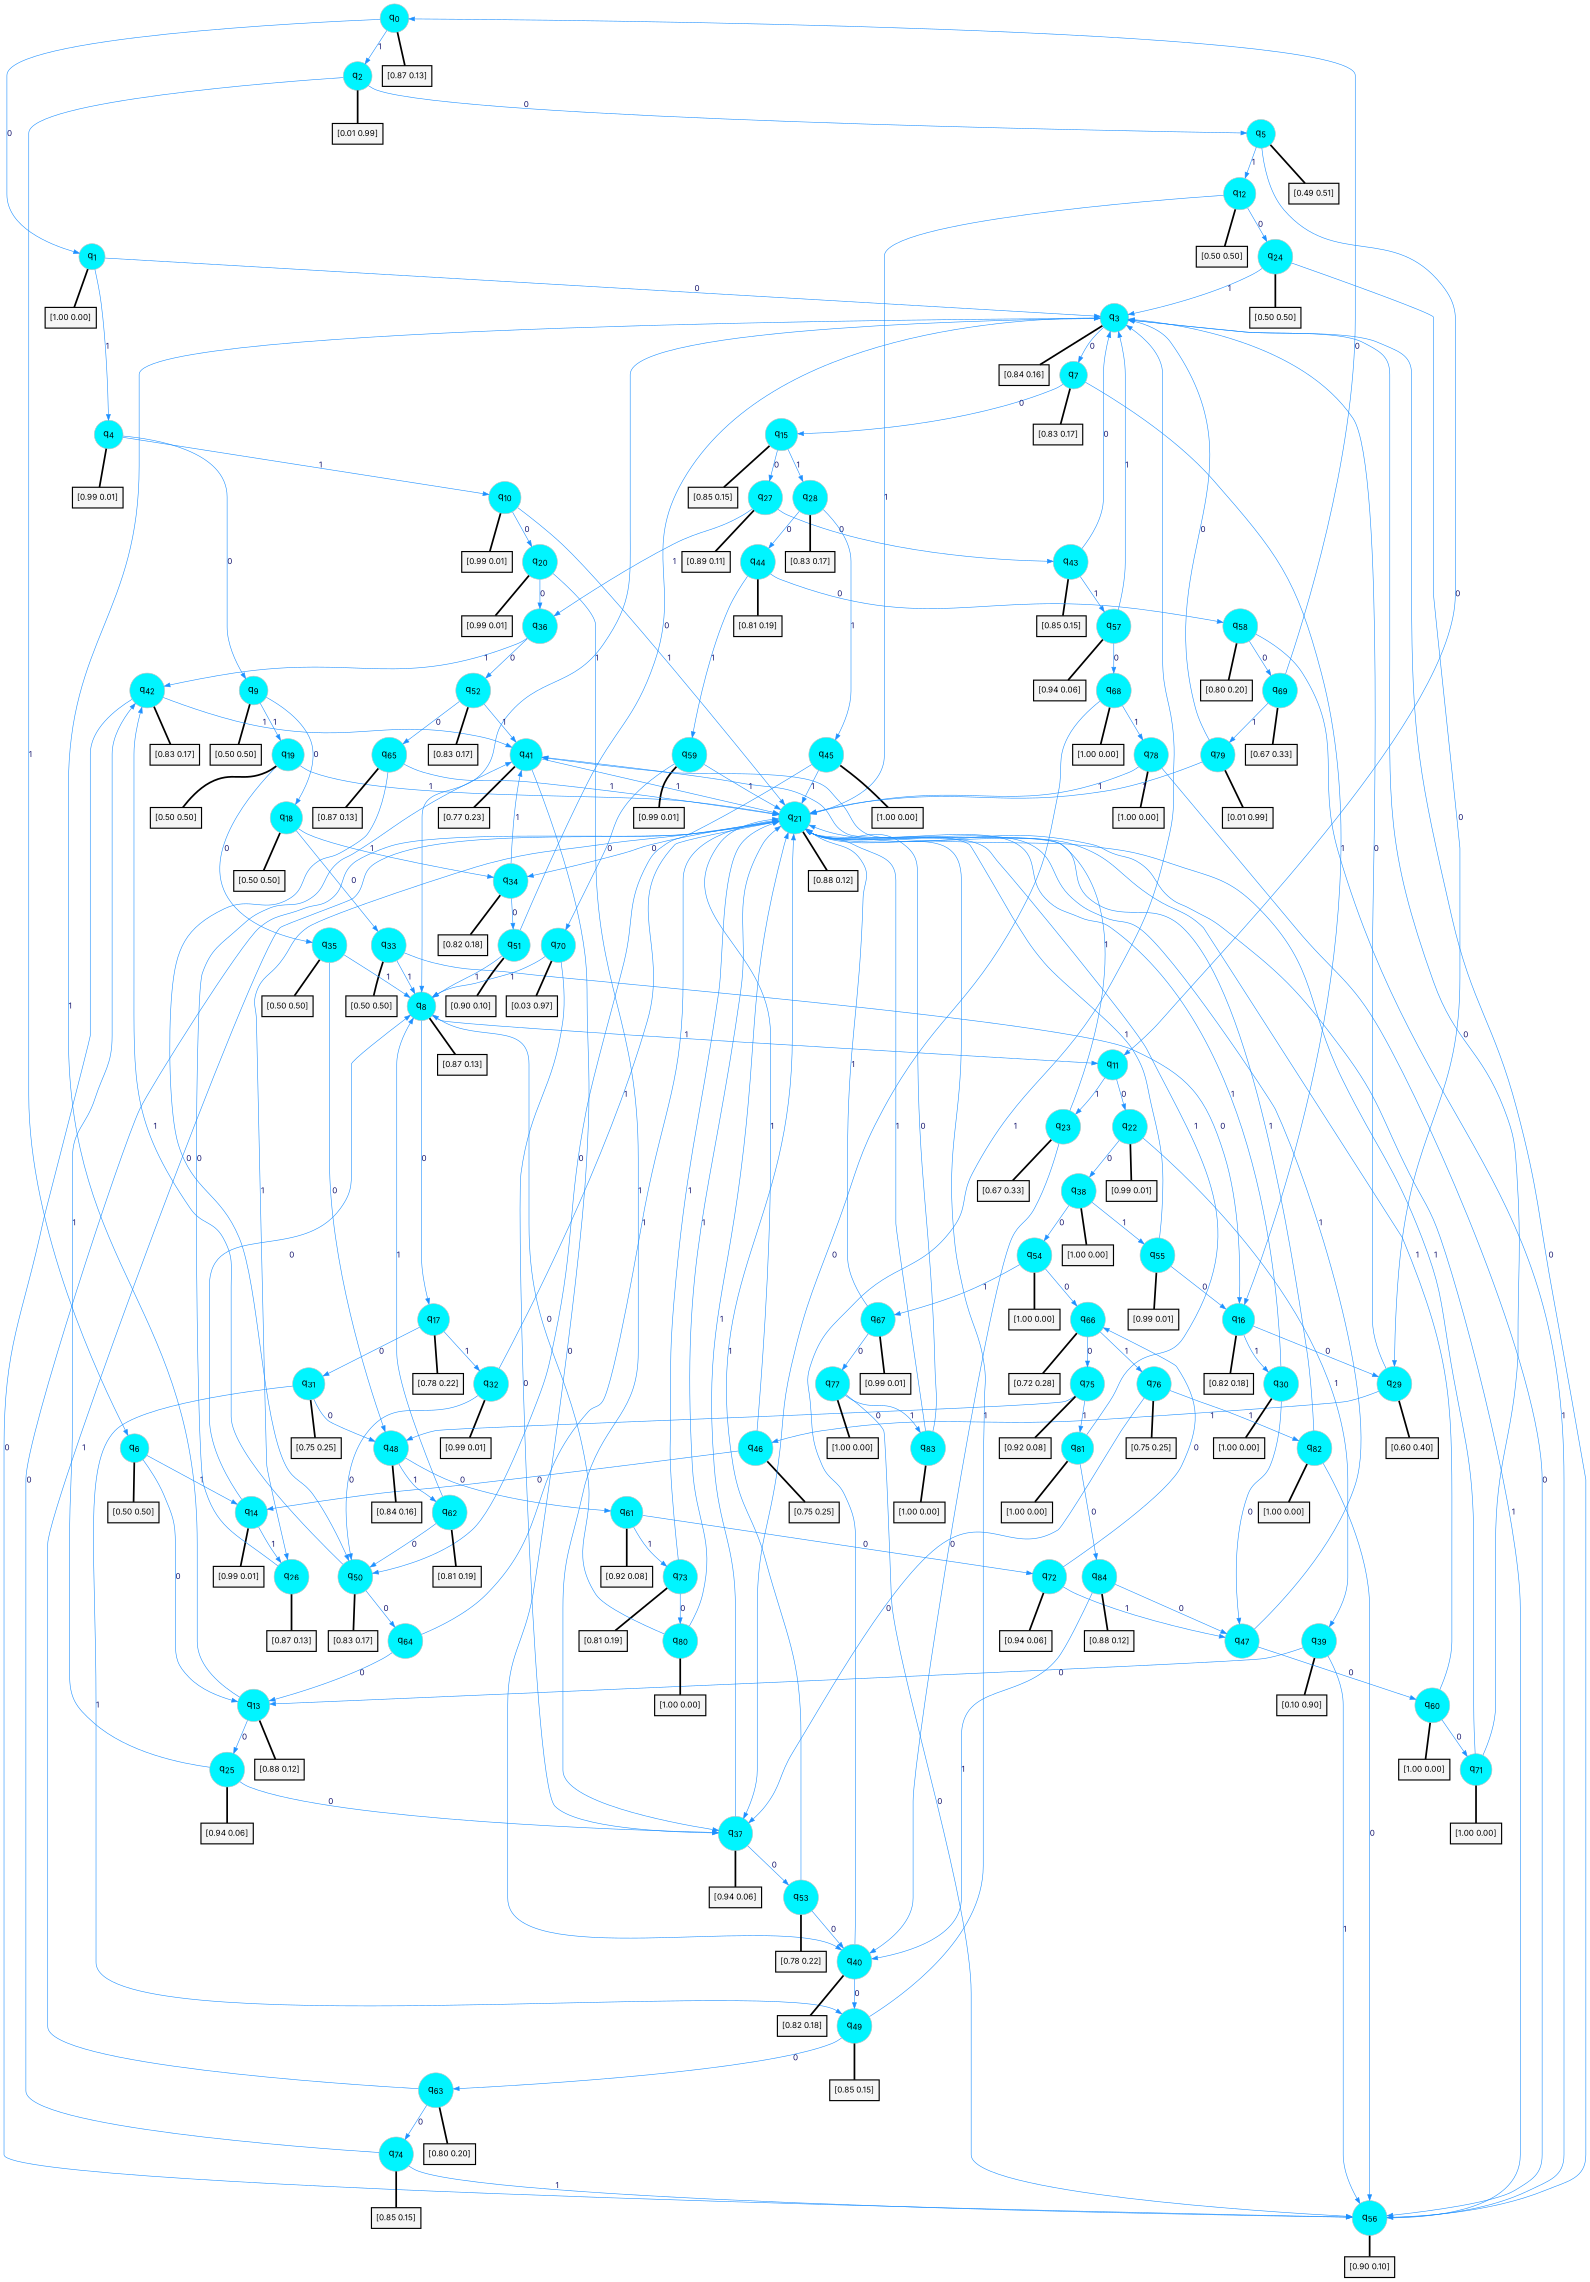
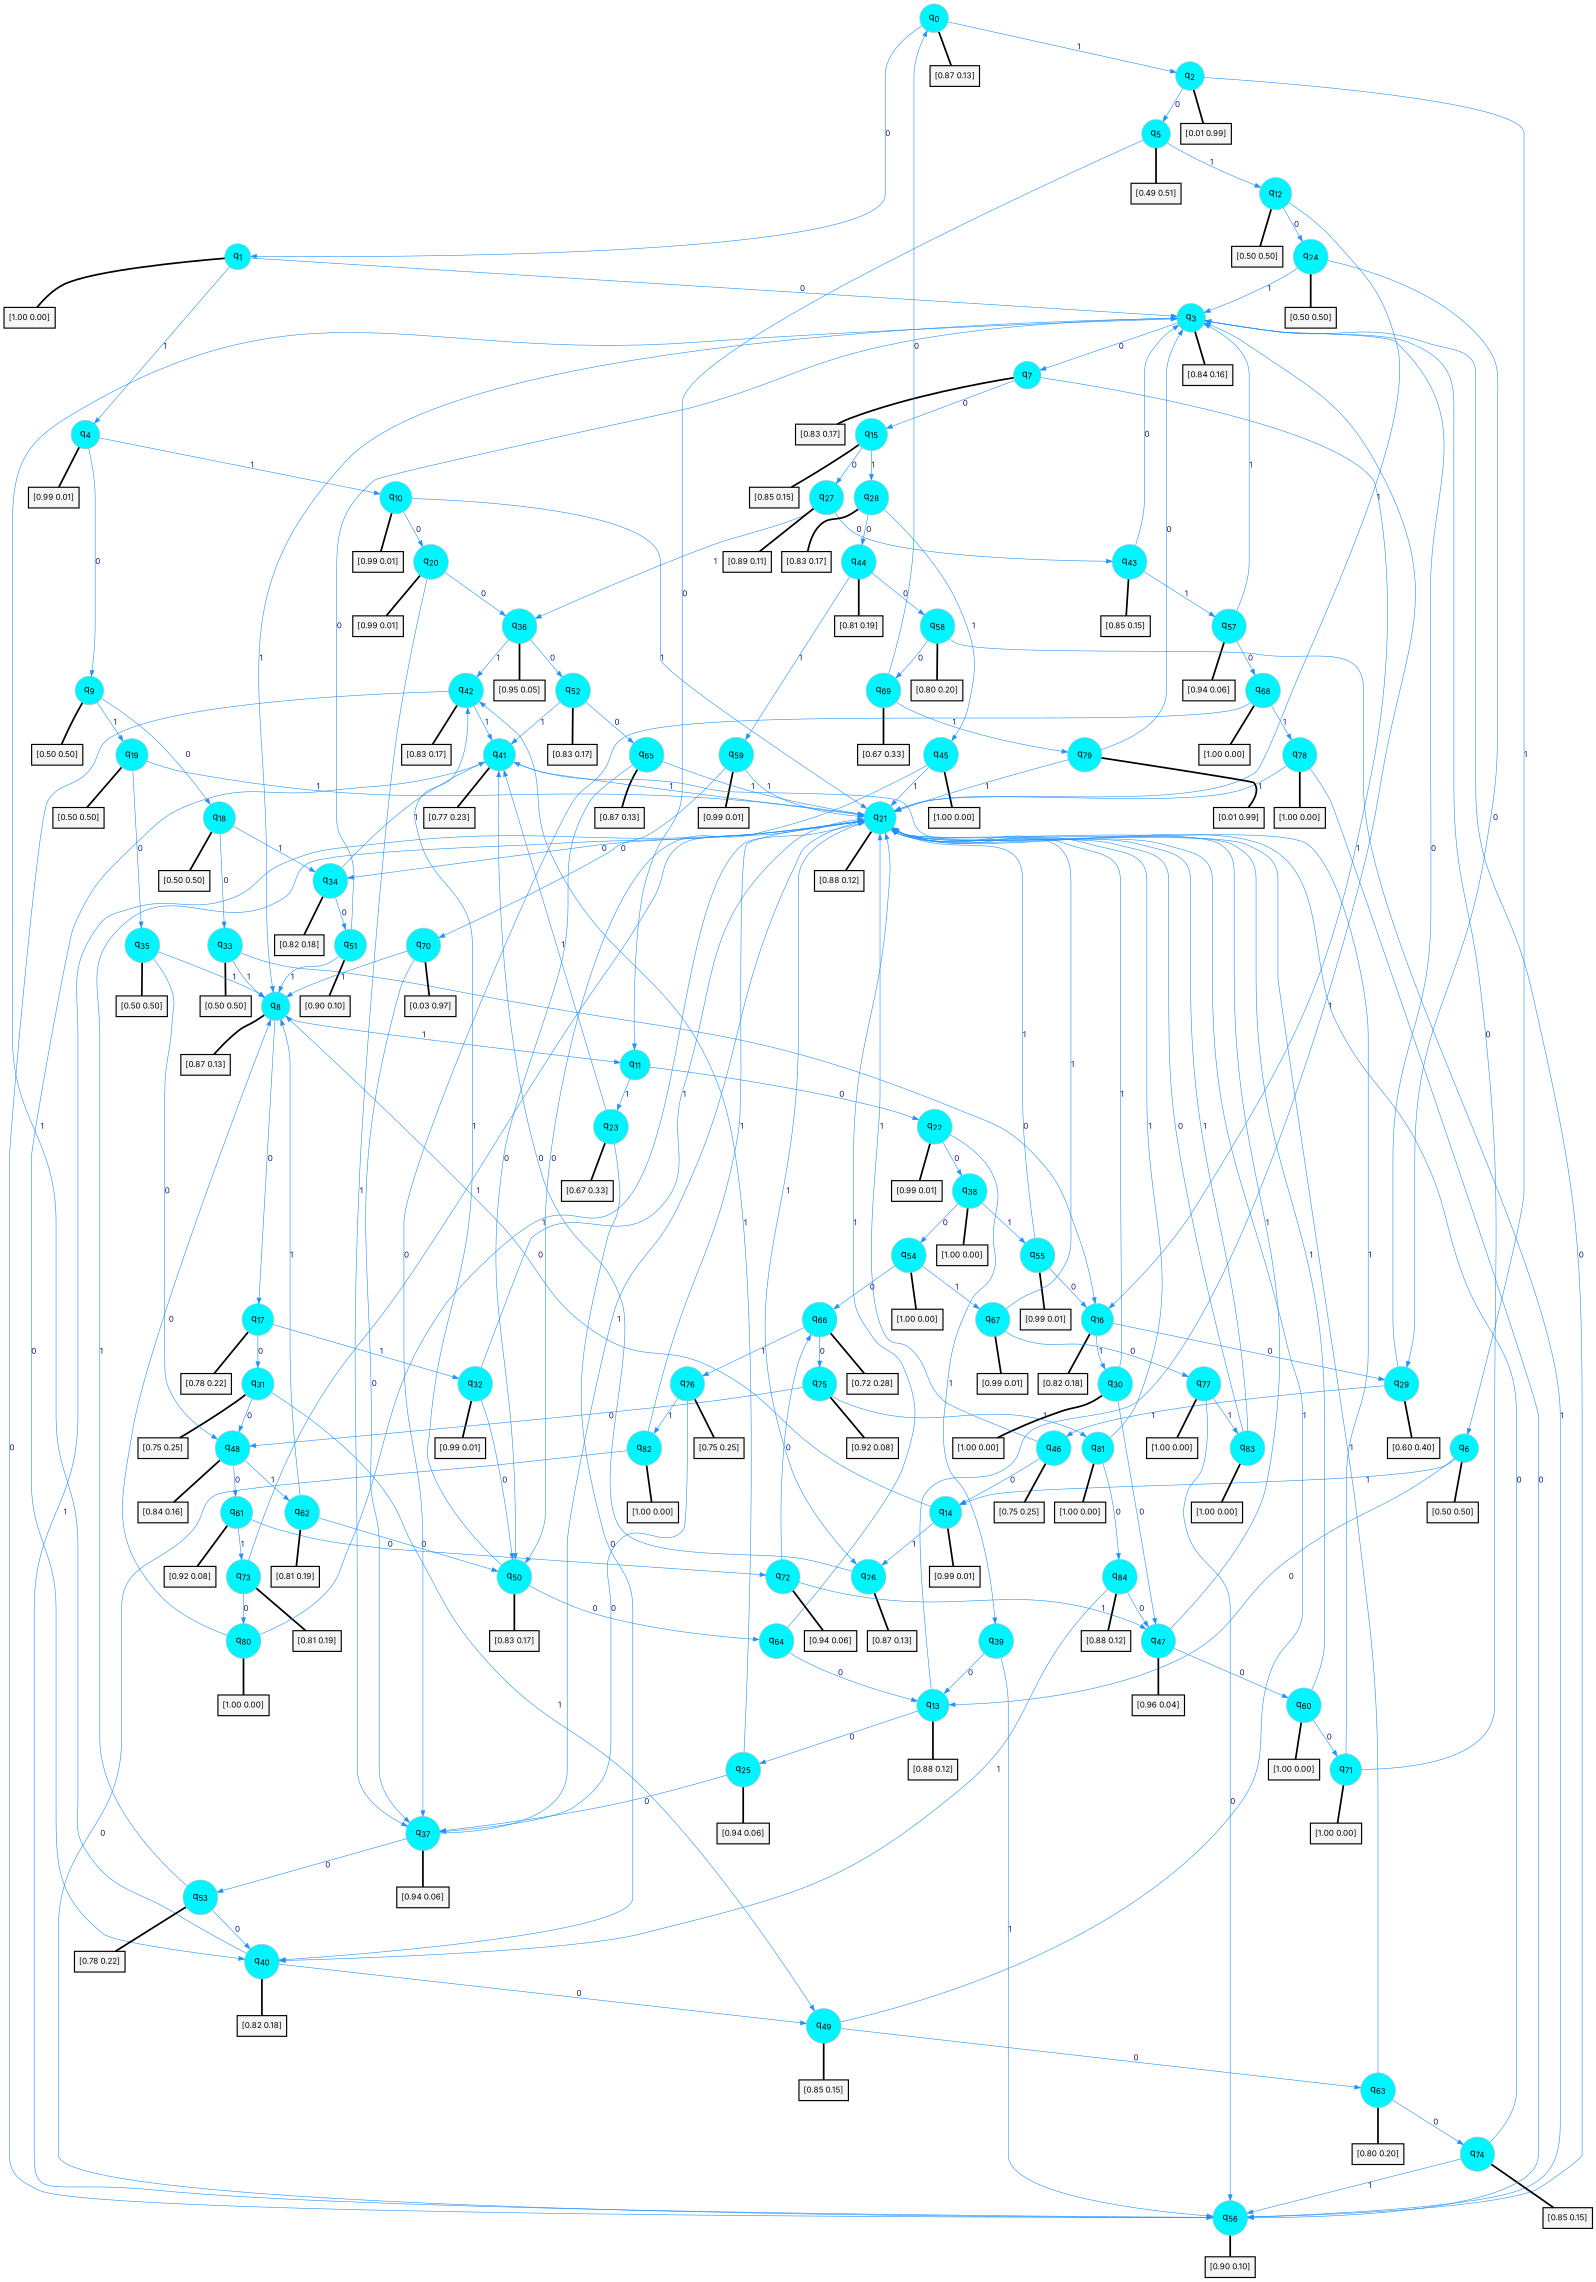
node "[0.95 0.05]": added
node "[0.96 0.04]": added
node "[0.10 0.90]": removed
